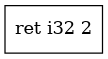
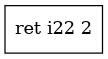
node "ret i32 2": label "ret i32 2" -> "ret i22 2"
